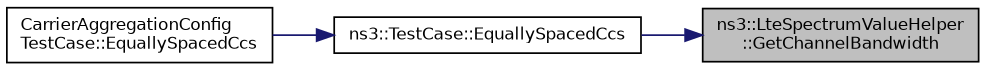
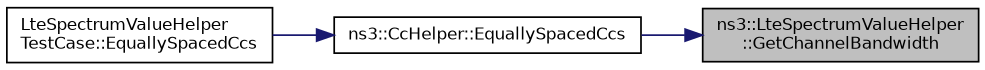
node "CarrierAggregationConfig TestCase::EquallySpacedCcs": label "CarrierAggregationConfig TestCase::EquallySpacedCcs" -> "LteSpectrumValueHelper TestCase::EquallySpacedCcs"
node "ns3::TestCase::EquallySpacedCcs": label "ns3::TestCase::EquallySpacedCcs" -> "ns3::CcHelper::EquallySpacedCcs"
